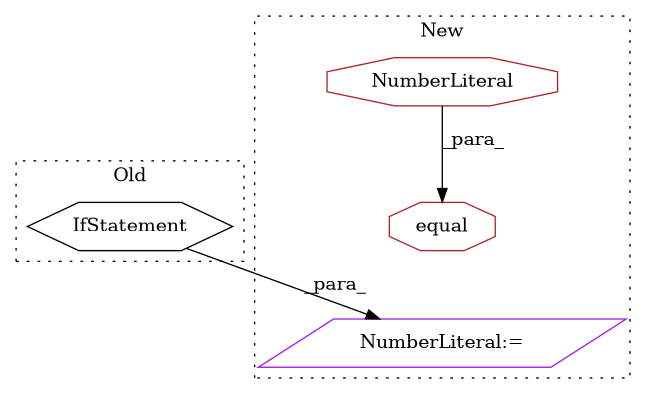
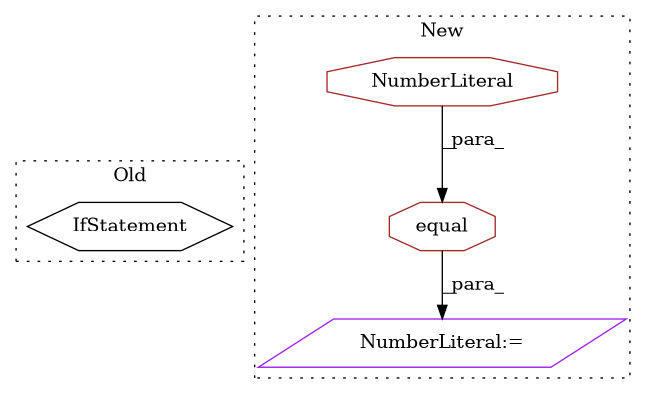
edge "IfStatement" -> "NumberLiteral:=": now "equal" -> "NumberLiteral:="
